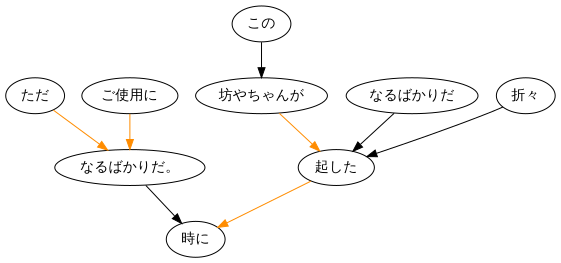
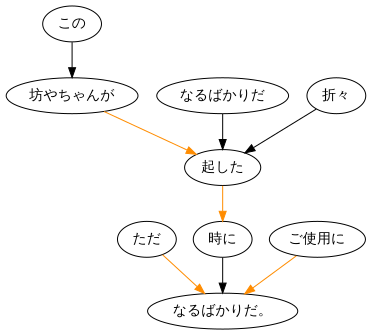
edge "なるばかりだ。" -> "時に": reversed
